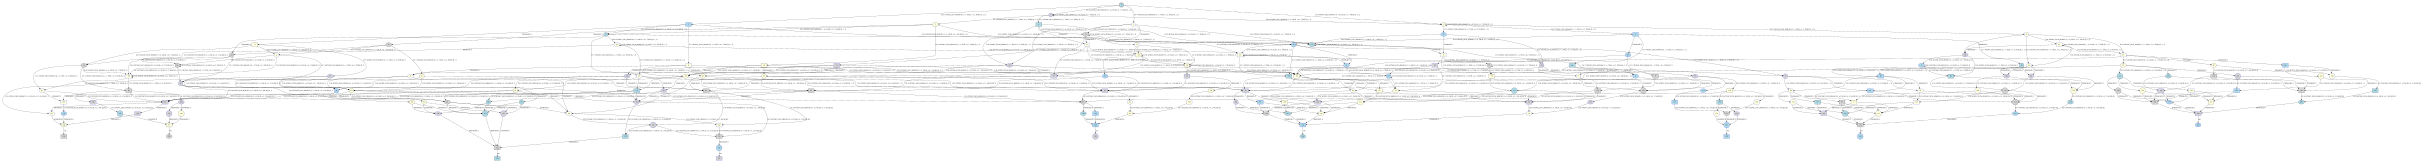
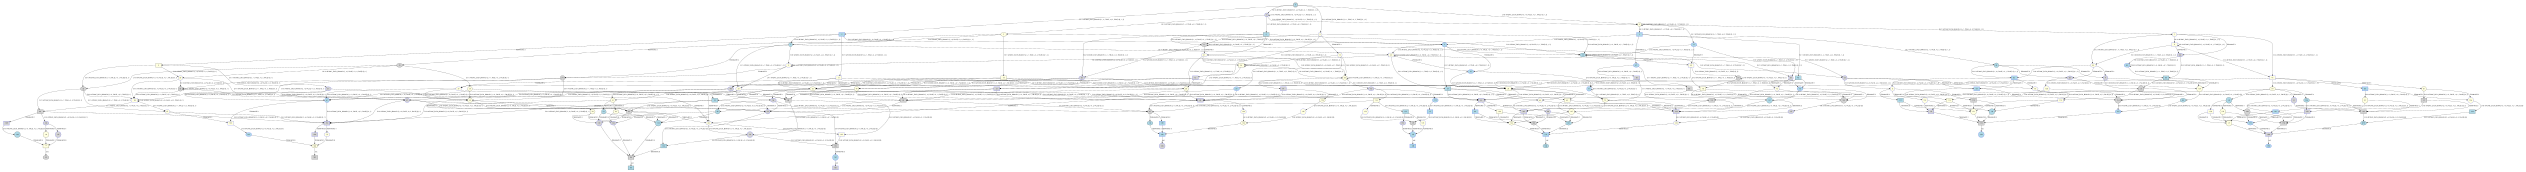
edge "22" -> "25": reversed
edge "31" -> "137": now "31" -> "61"
